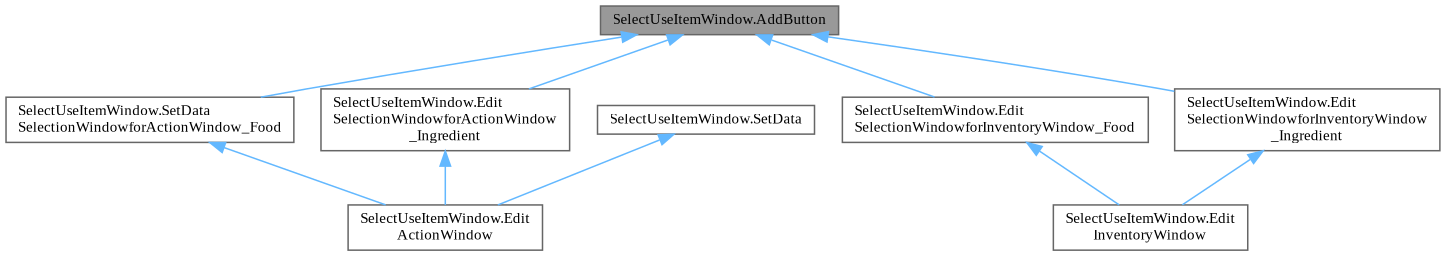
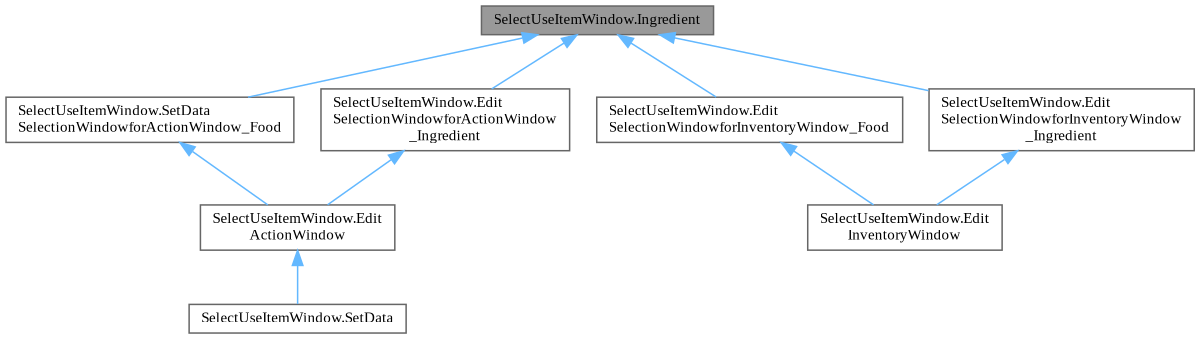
node "SelectUseItemWindow.AddButton": label "SelectUseItemWindow.AddButton" -> "SelectUseItemWindow.Ingredient"
edge "SelectUseItemWindow.Edit ActionWindow" -> "SelectUseItemWindow.SetData": reversed
